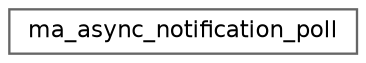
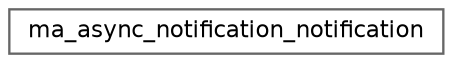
node "ma_async_notification_poll": label "ma_async_notification_poll" -> "ma_async_notification_notification"
